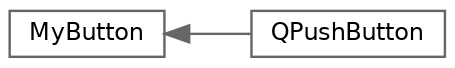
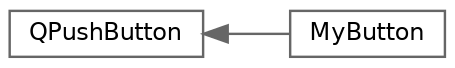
edge "QPushButton" -> "MyButton": reversed
